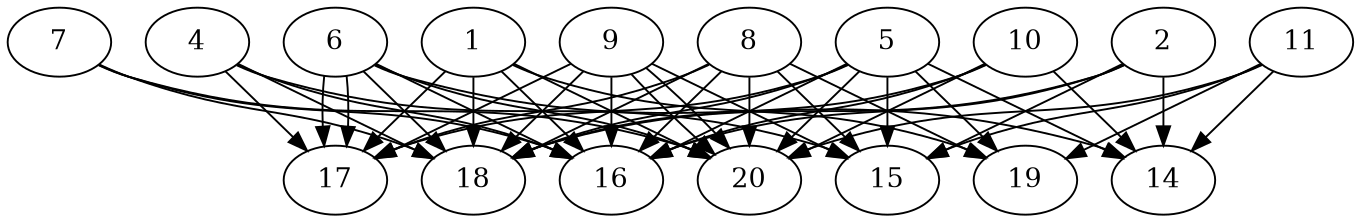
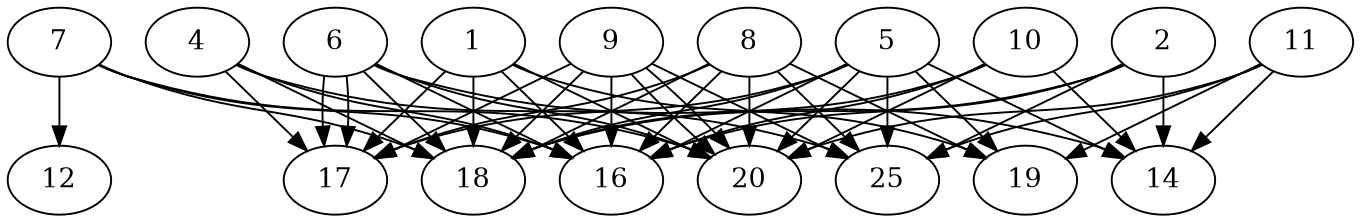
node "12": added
node "15": label "15" -> "25"
